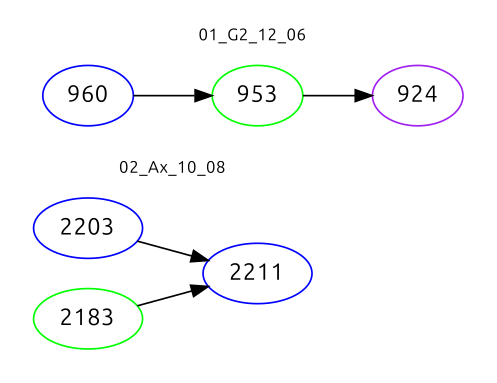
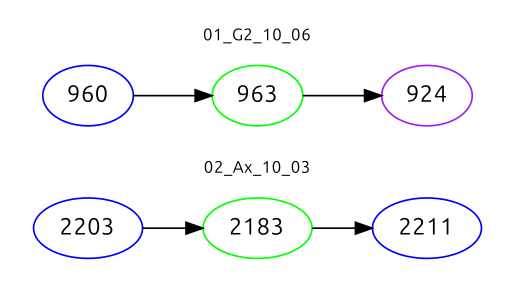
cluster "01_G2_12_06": label "01_G2_12_06" -> "01_G2_10_06"
node "953": label "953" -> "963"
cluster "02_Ax_10_08": label "02_Ax_10_08" -> "02_Ax_10_03"
edge "2203" -> "2211": now "2203" -> "2183"
